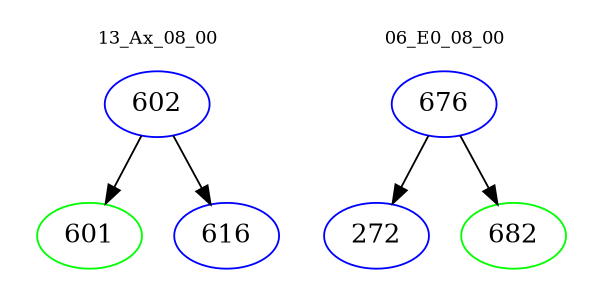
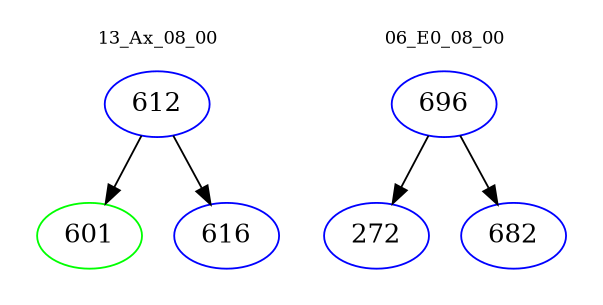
node "602": label "602" -> "612"
node "676": label "676" -> "696"
node "682": color green -> blue
